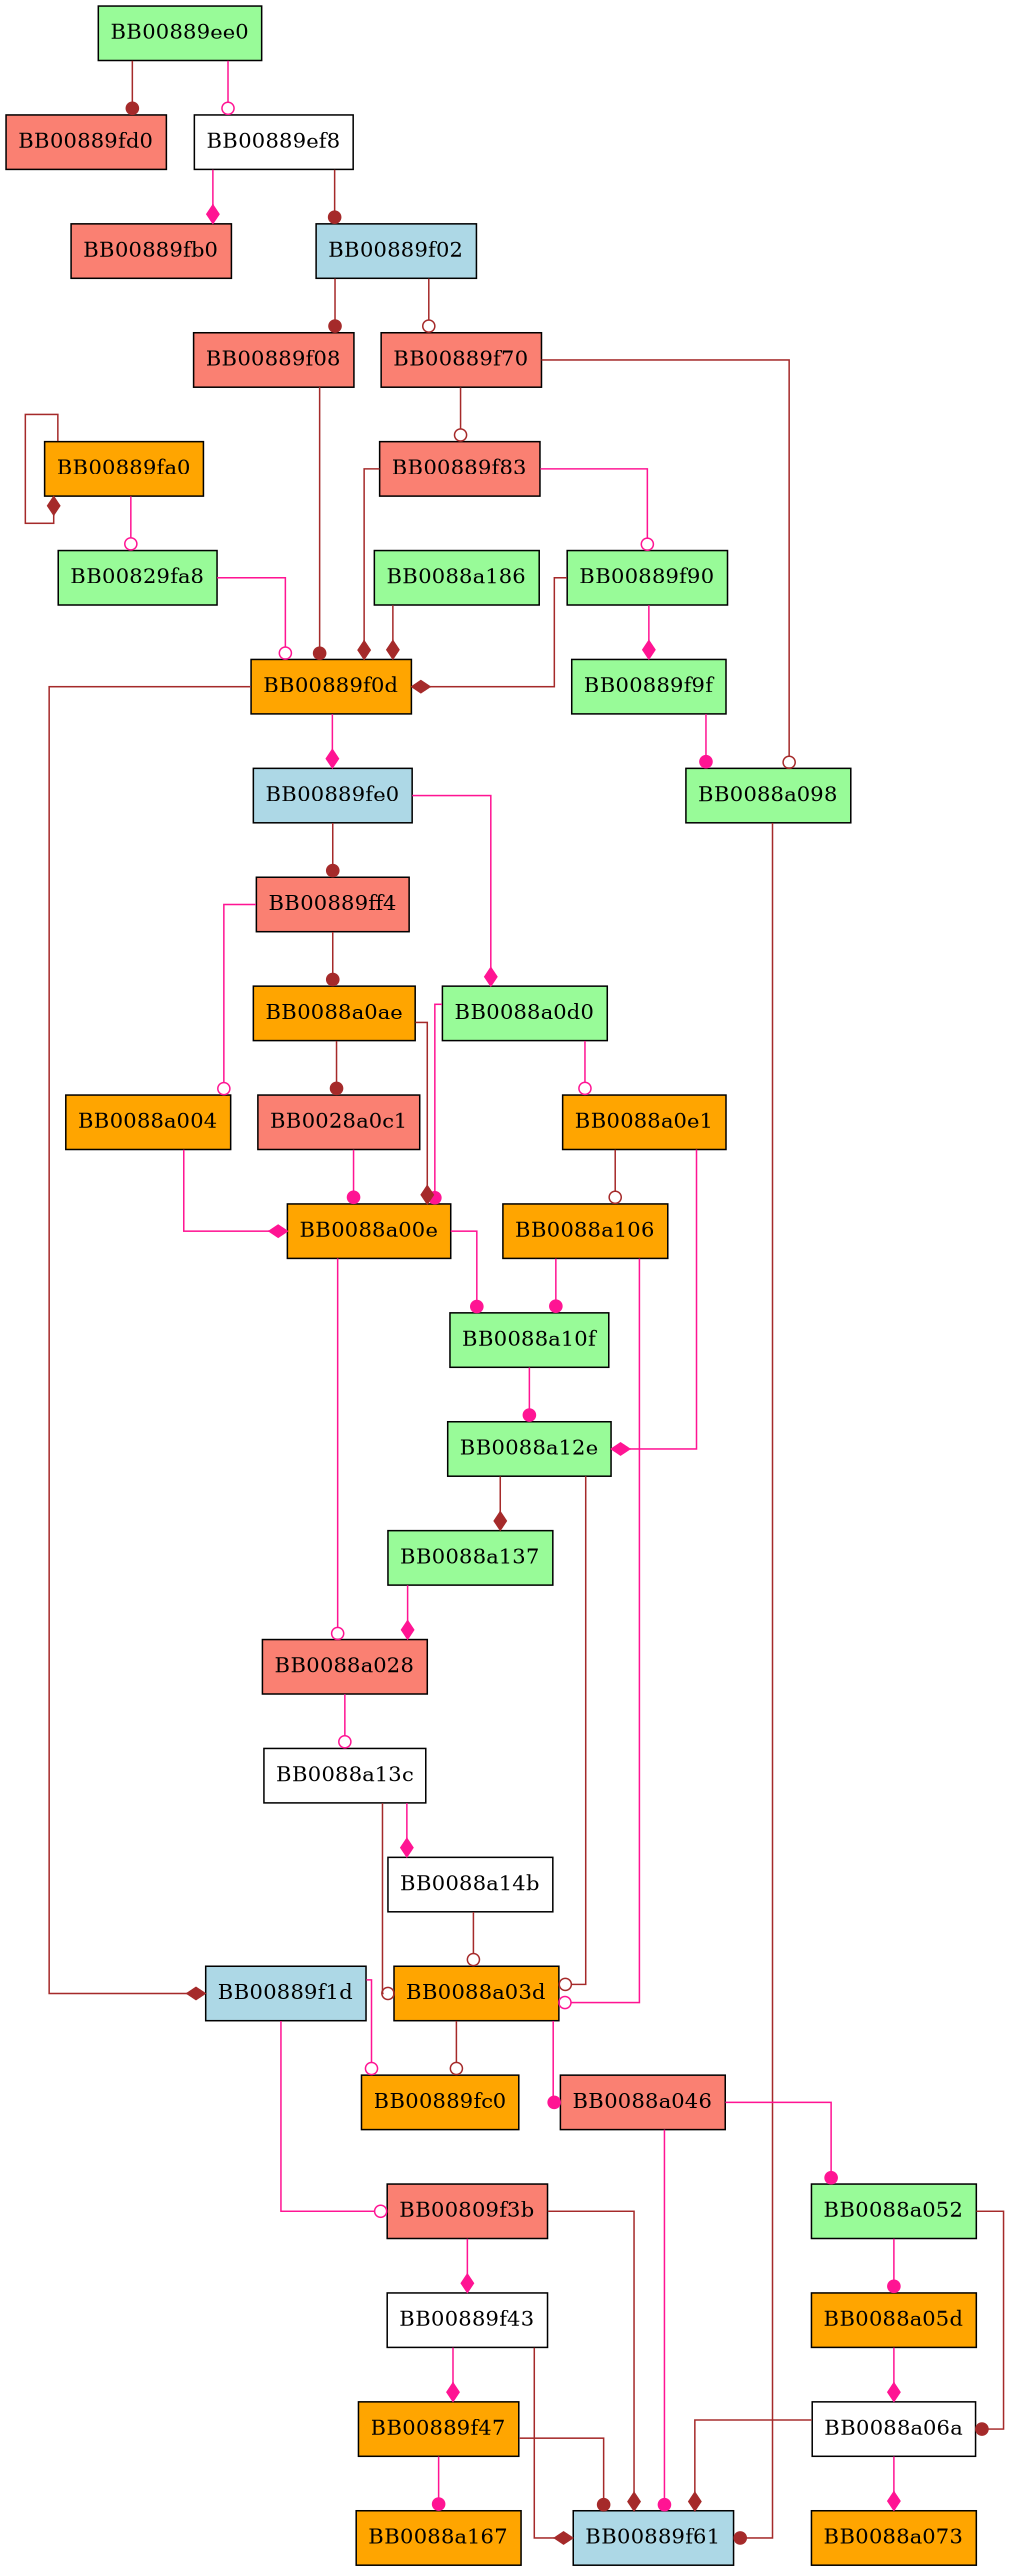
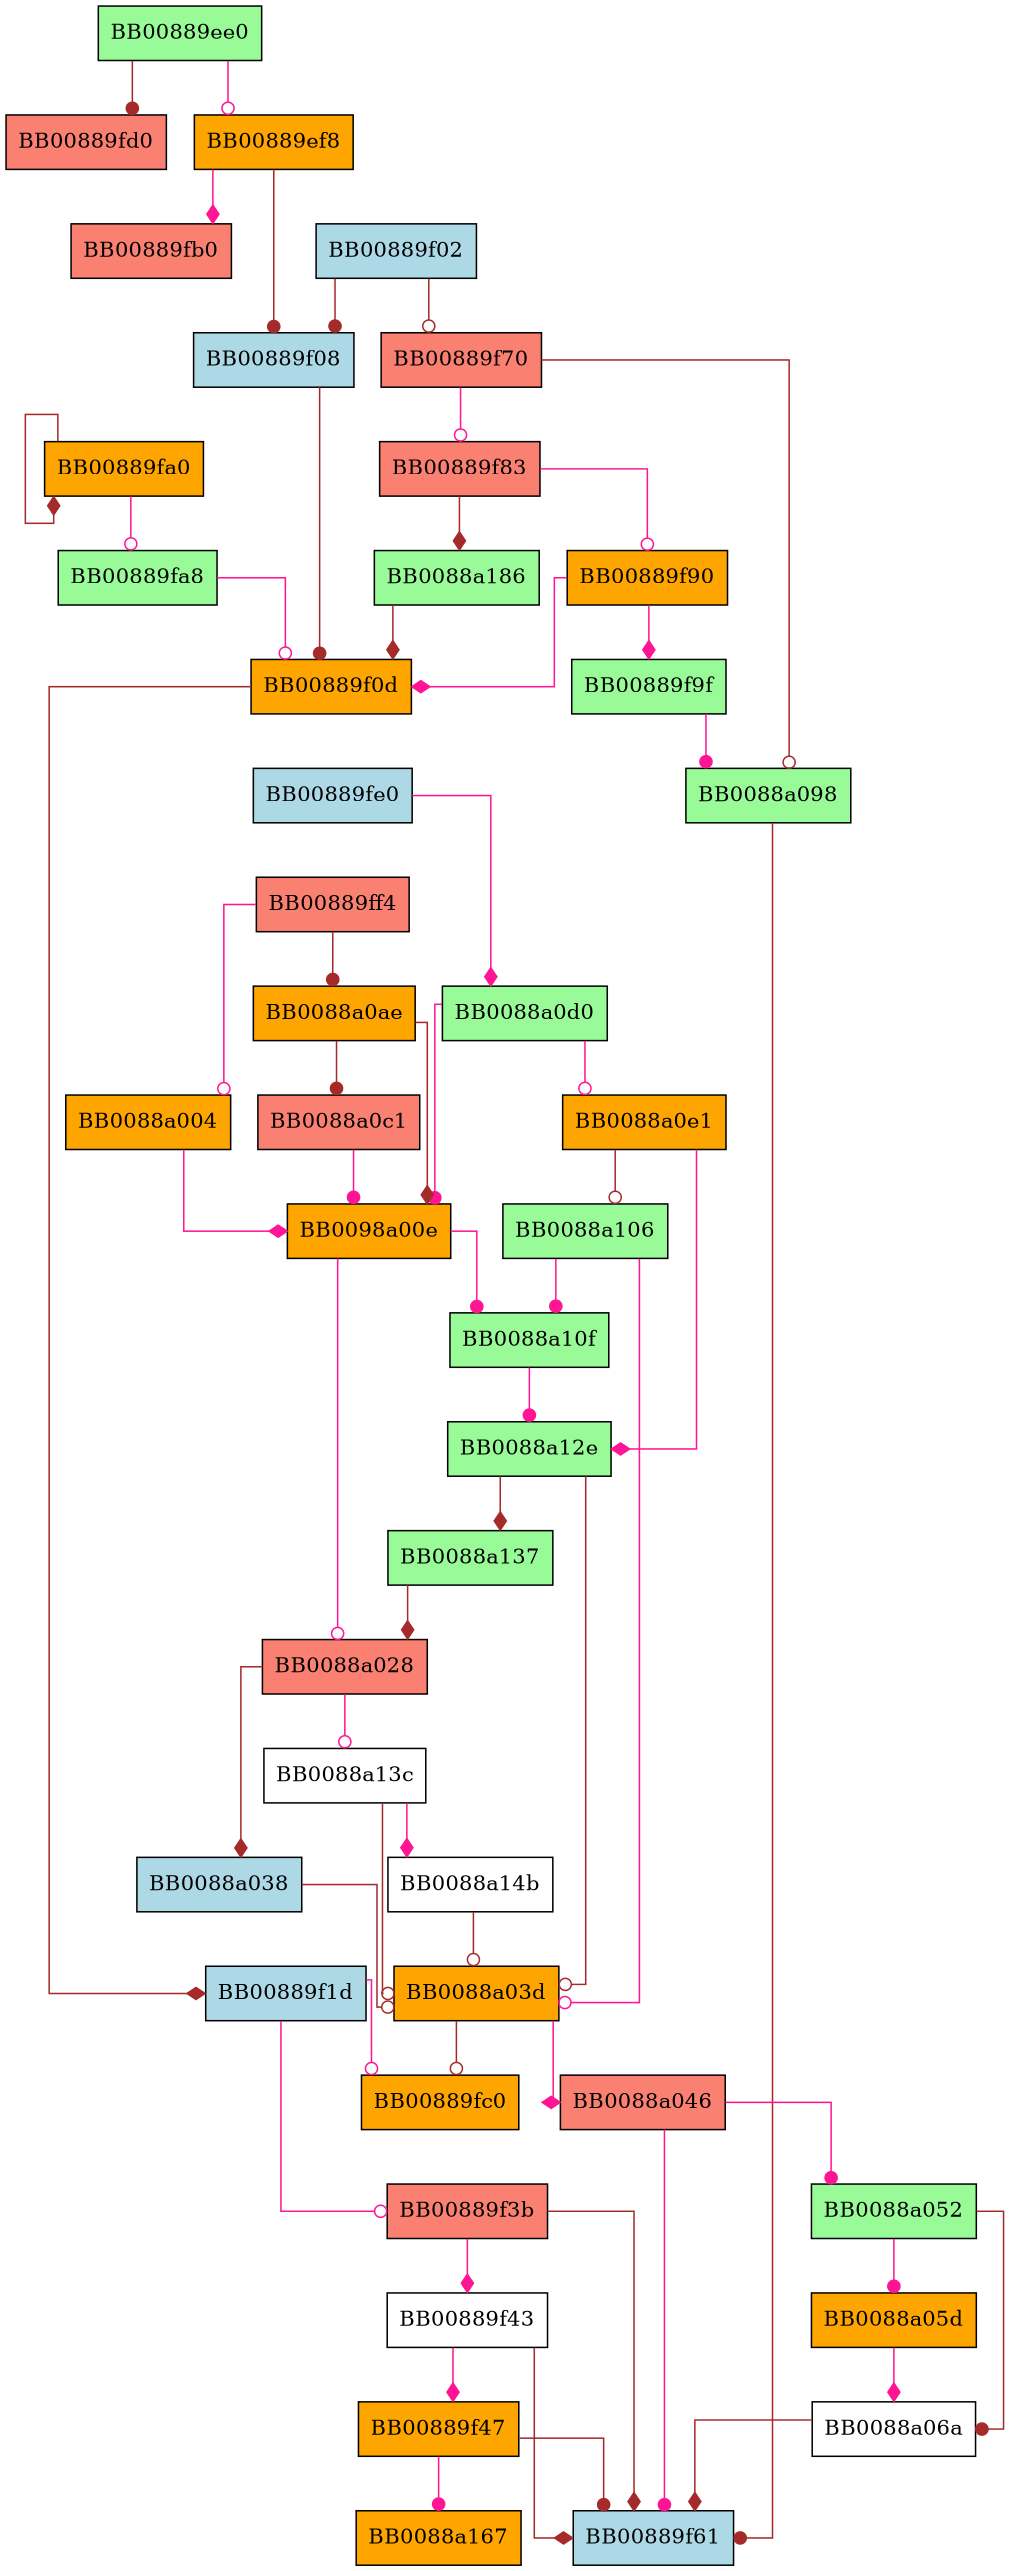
node "BB00889ef8": fillcolor white -> orange
edge "BB00889ef8" -> "BB00889f02": now "BB00889ef8" -> "BB00889f08"
node "BB00889f08": fillcolor salmon -> lightblue
edge "BB00889f70" -> "BB00889f83": color brown -> deeppink
edge "BB00889f83" -> "BB00889f0d": now "BB00889f83" -> "BB0088a186"
node "BB00829fa8": label "BB00829fa8" -> "BB00889fa8"
node "BB00889f90": fillcolor palegreen -> orange
edge "BB00889f90" -> "BB00889f0d": color brown -> deeppink
edge "BB00889f0d" -> "BB00889fe0": removed
edge "BB00889fe0" -> "BB00889ff4": removed
node "BB0028a0c1": label "BB0028a0c1" -> "BB0088a0c1"
node "BB0088a00e": label "BB0088a00e" -> "BB0098a00e"
node "BB0088a106": fillcolor orange -> palegreen
edge "BB0088a137" -> "BB0088a028": color deeppink -> brown
node "BB0088a038": added
edge "BB0088a03d" -> "BB0088a046": arrowhead dot -> diamond
node "BB00809f3b": label "BB00809f3b" -> "BB00889f3b"
node "BB0088a073": removed
